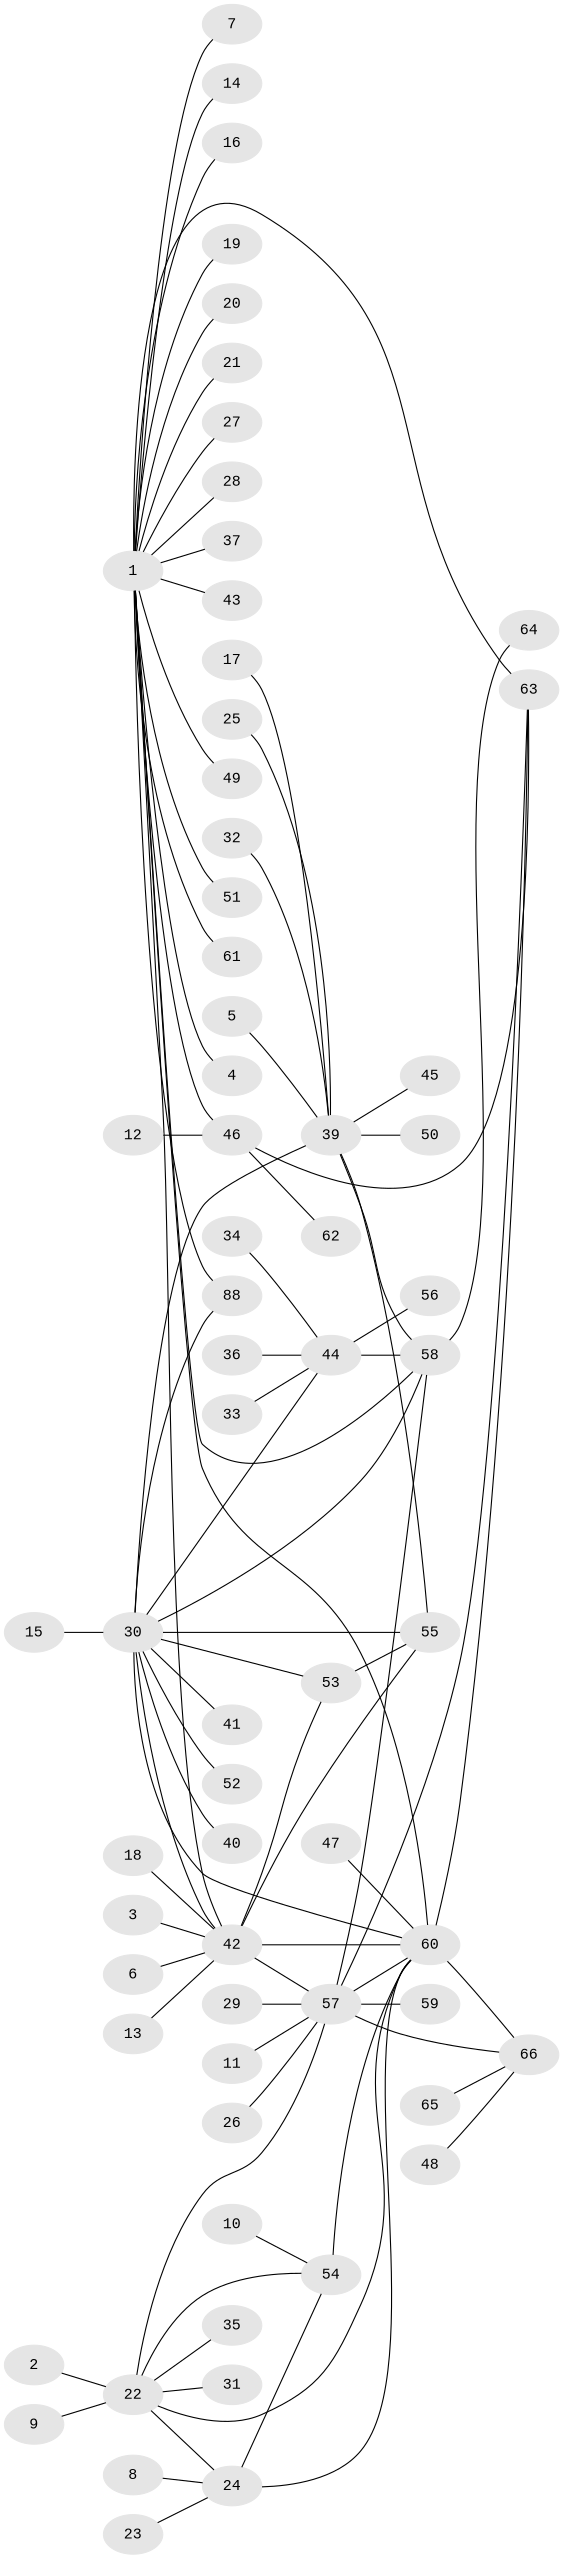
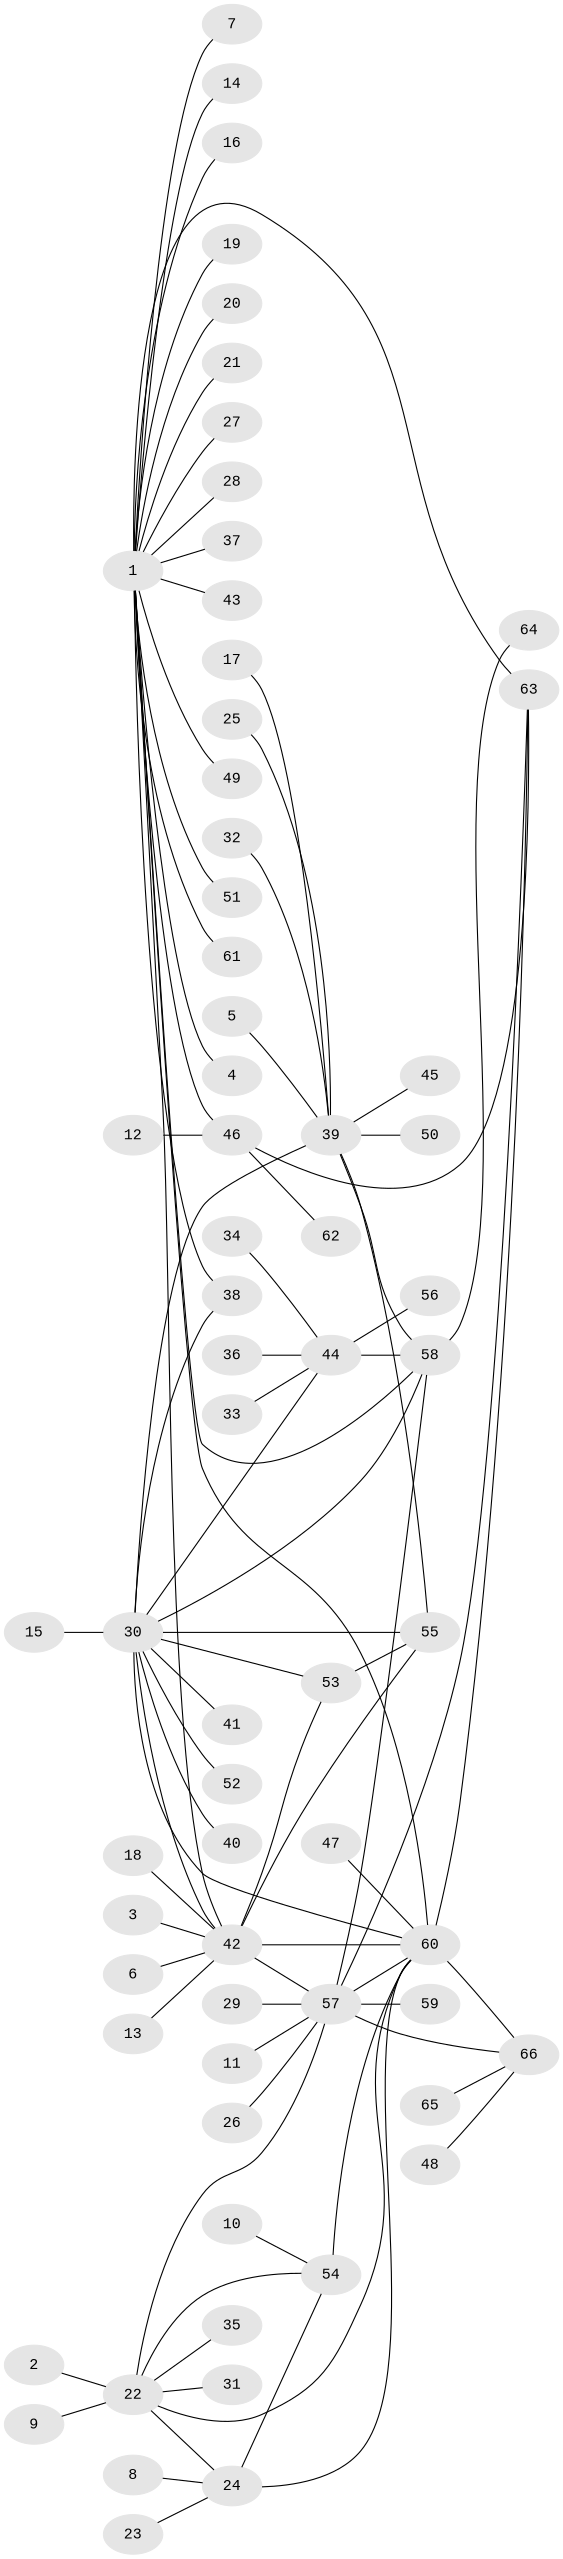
node "88": label "88" -> "38"
